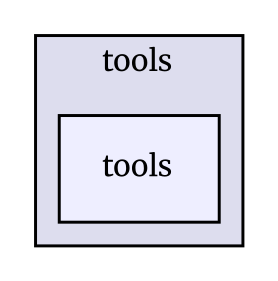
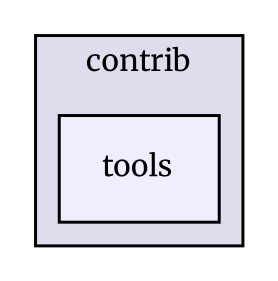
cluster "tools": label "tools" -> "contrib"
